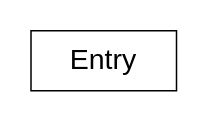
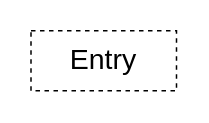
node "Entry": style solid -> dashed
